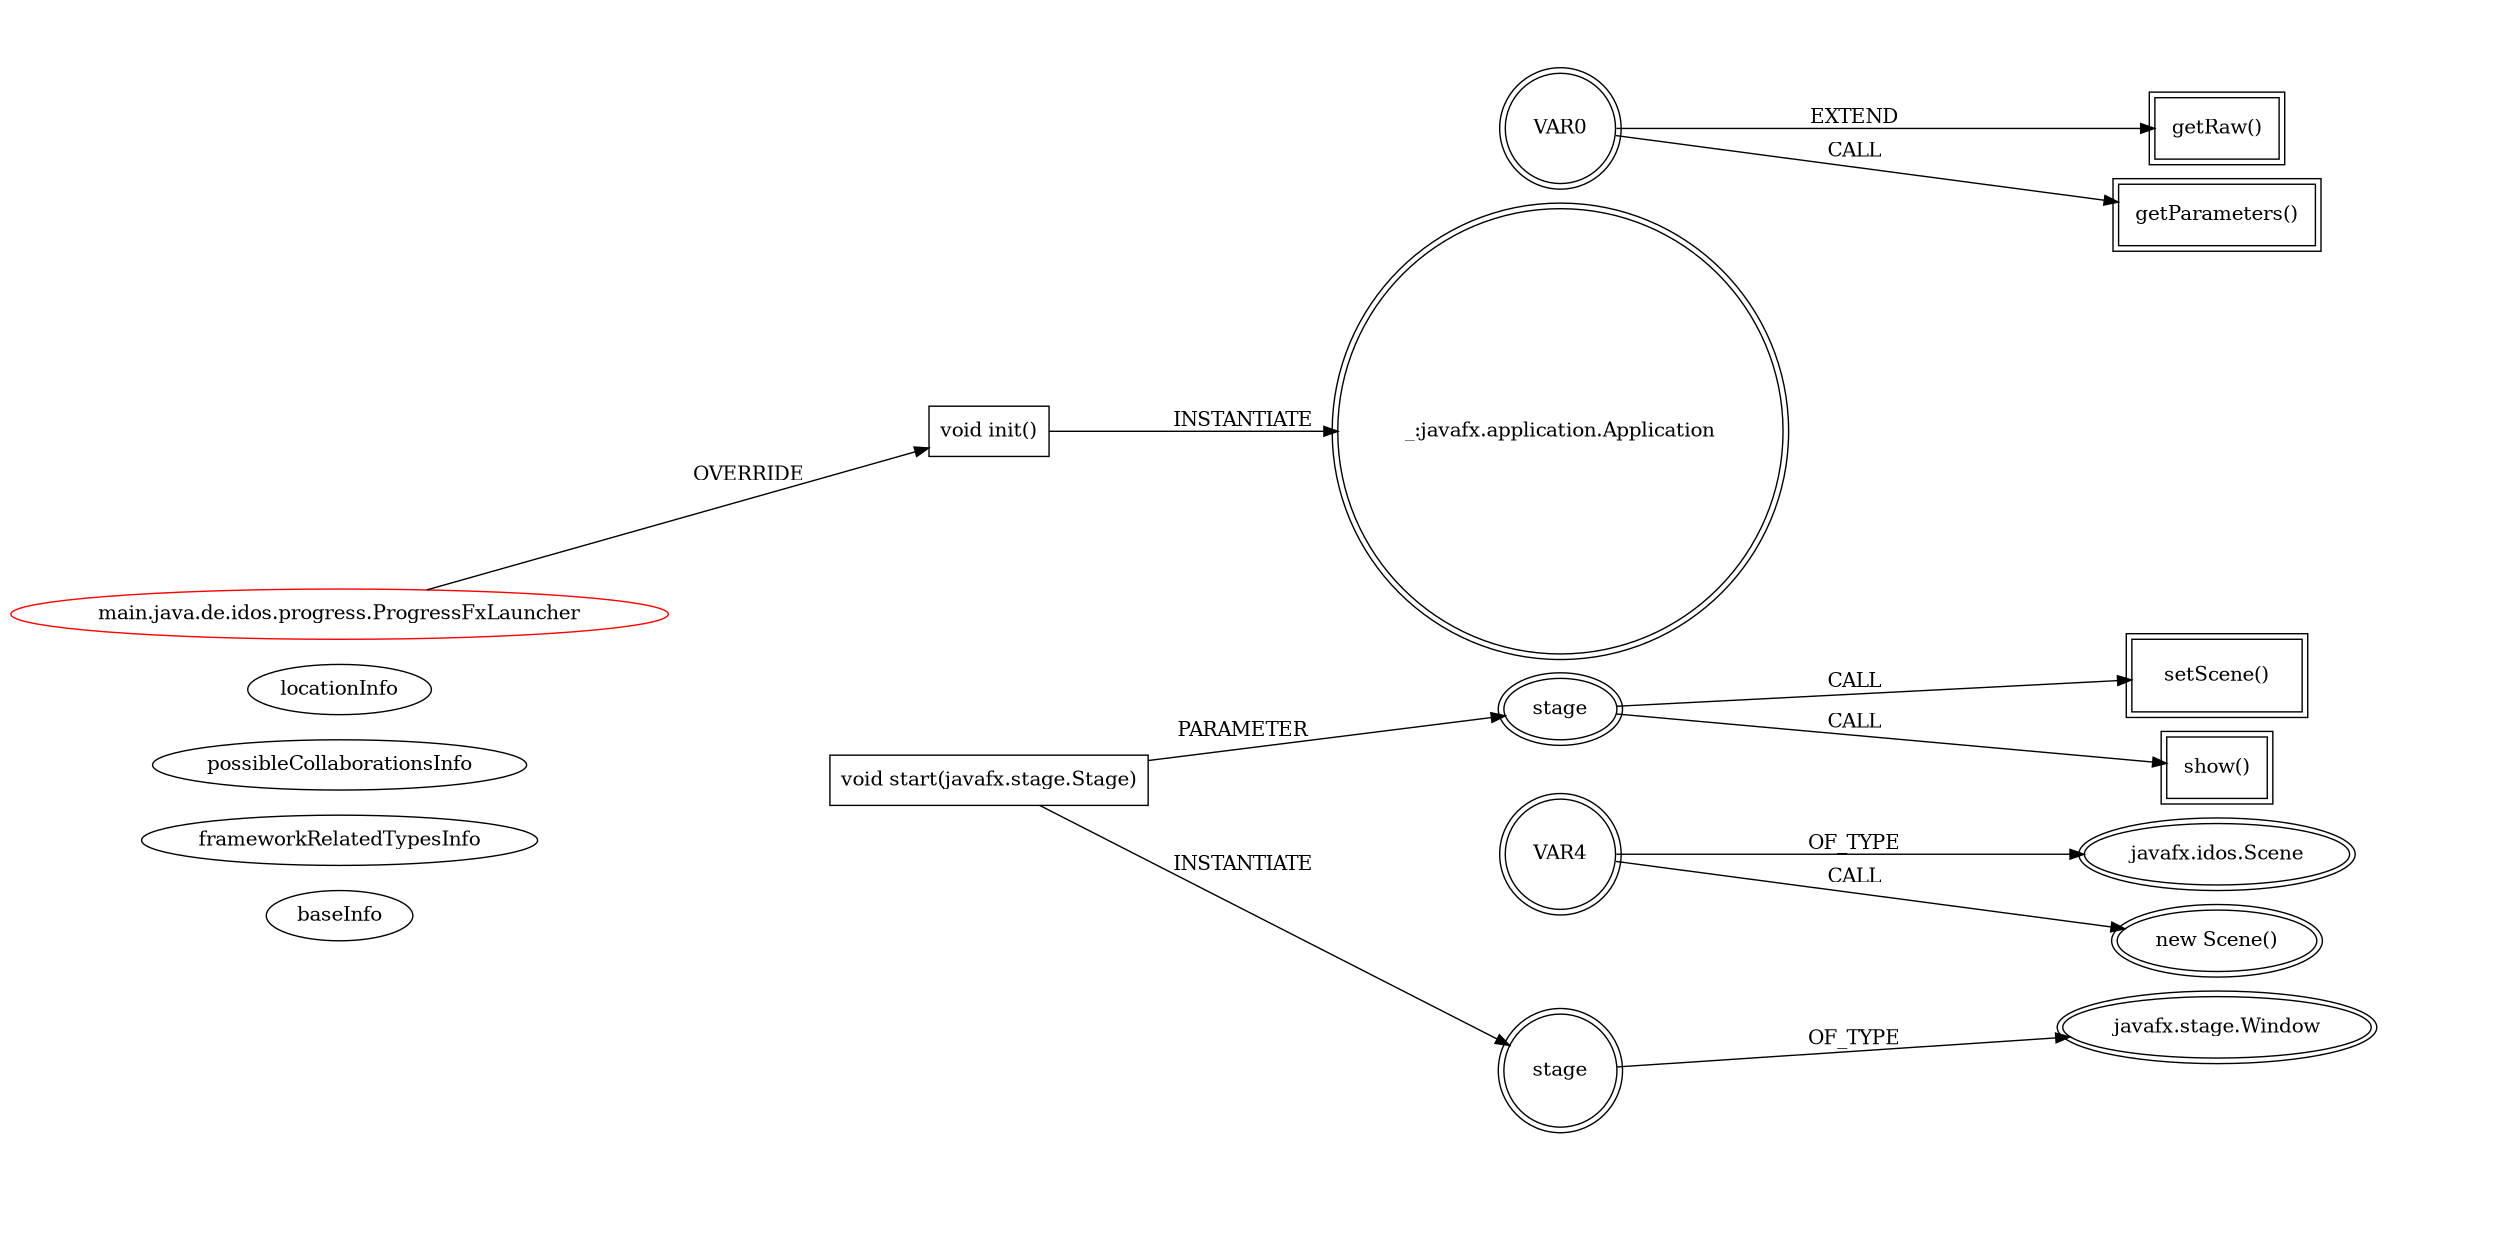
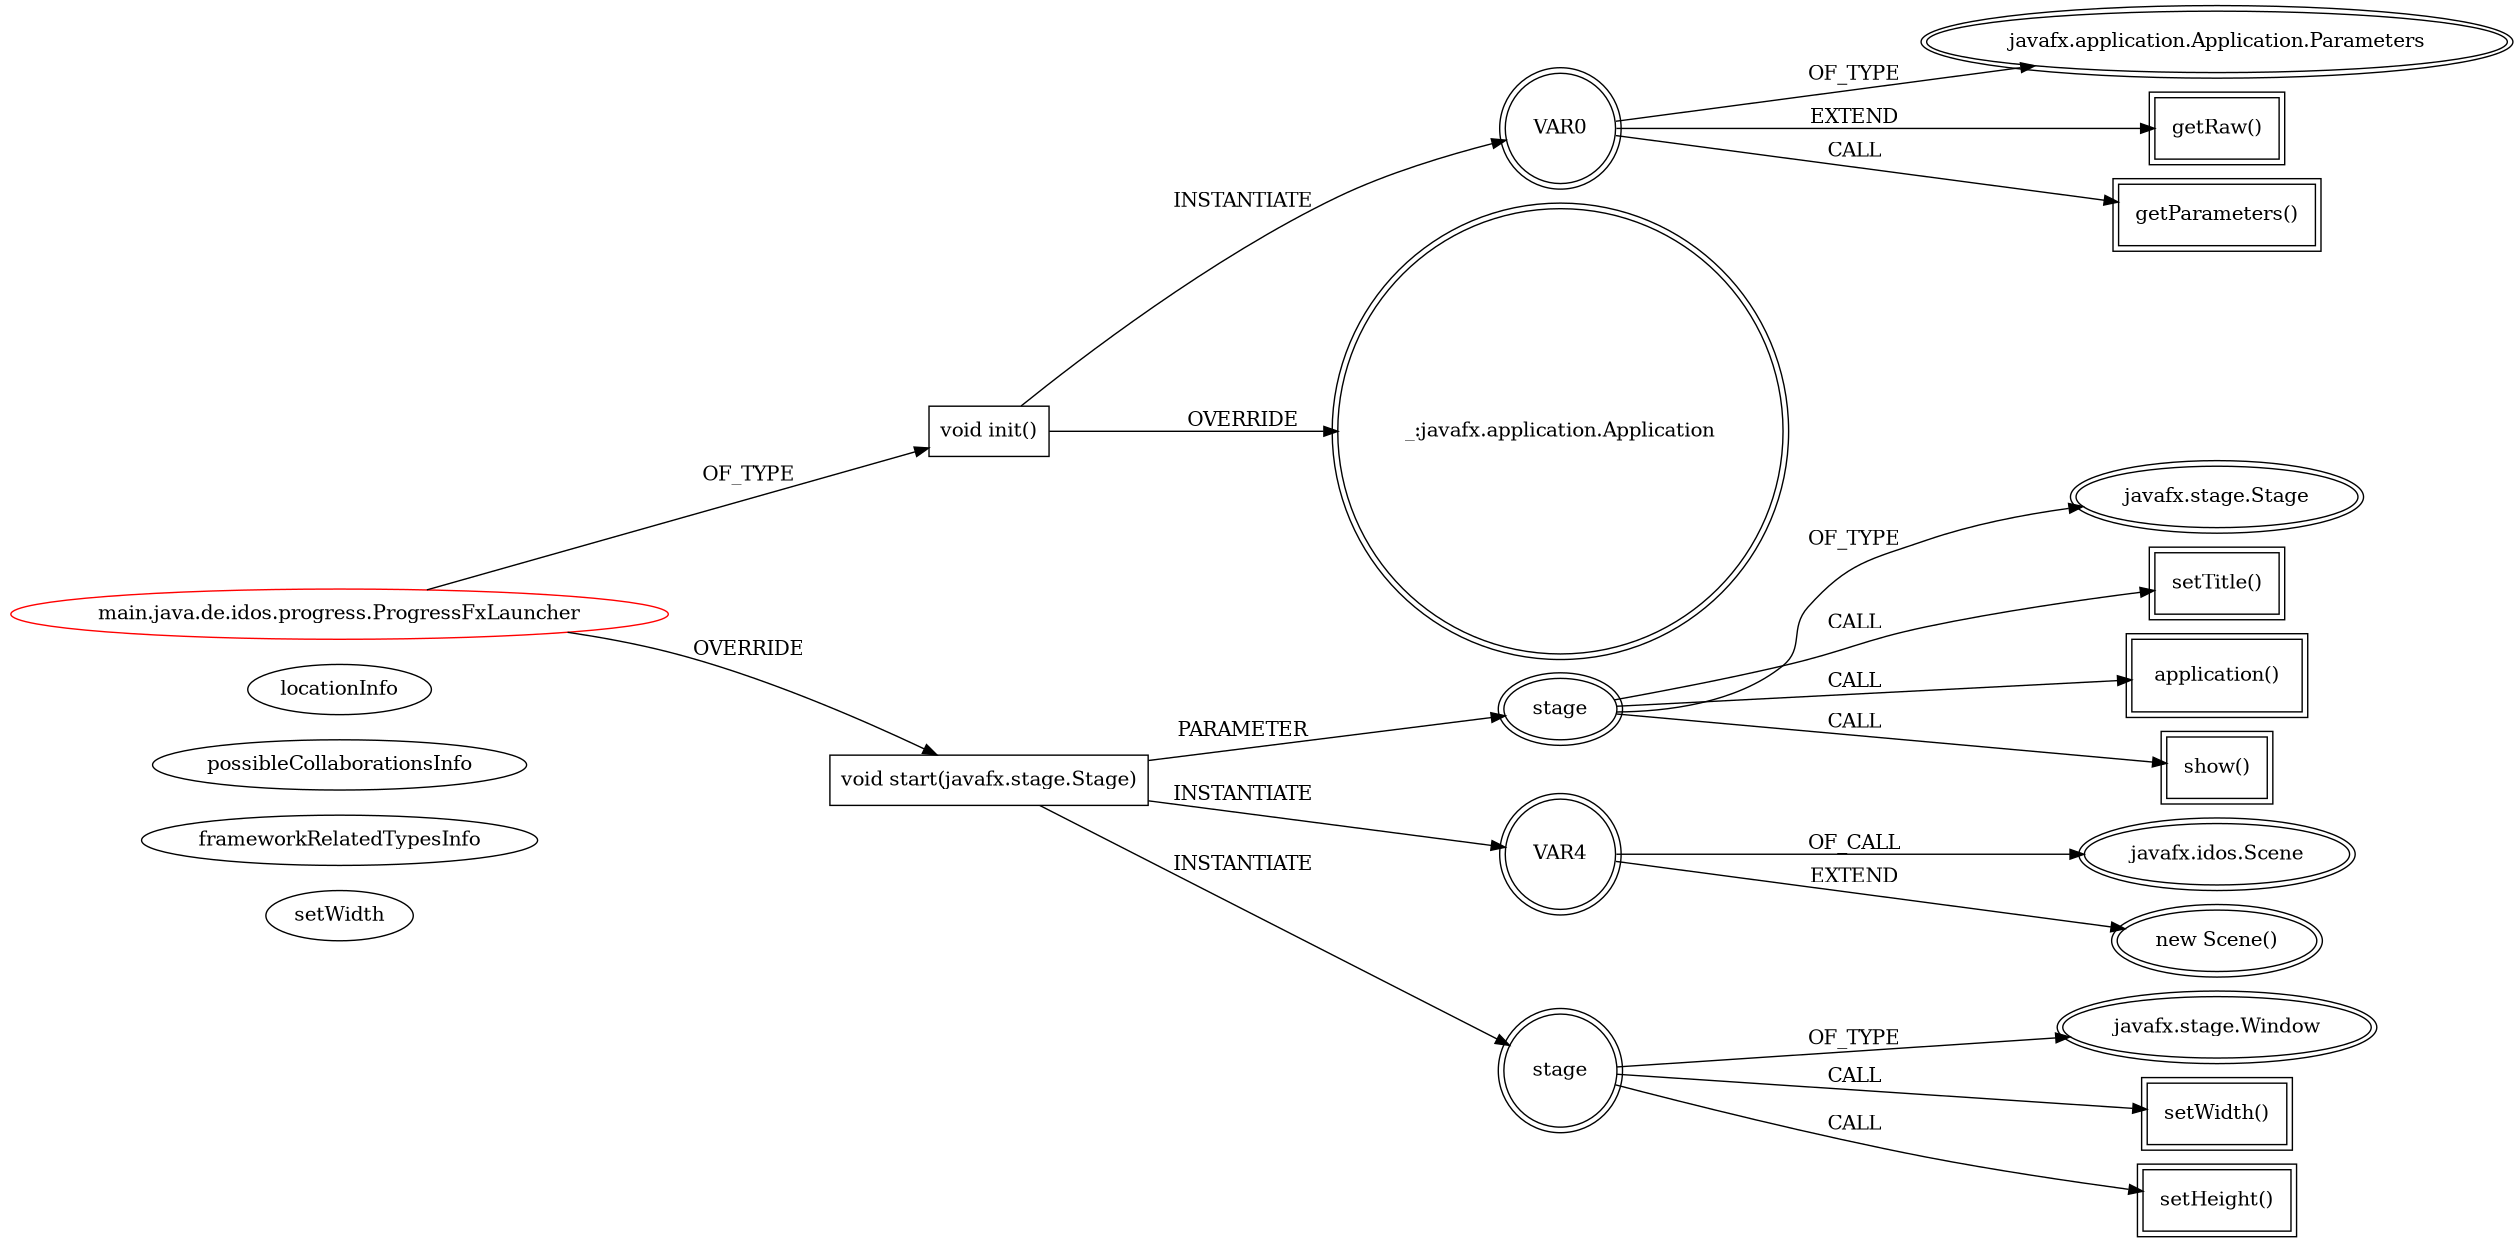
node "javafx.application.Application.Parameters": added
edge "void init()" -> "VAR0": added, label "INSTANTIATE"
edge "void init()" -> "_:javafx.application.Application": label "INSTANTIATE" -> "OVERRIDE"
edge "main.java.de.idos.progress.ProgressFxLauncher" -> "void init()": label "OVERRIDE" -> "OF_TYPE"
node "javafx.stage.Stage": added
node "setTitle()": added
node "setScene()": label "setScene()" -> "application()"
edge "main.java.de.idos.progress.ProgressFxLauncher" -> "void start(javafx.stage.Stage)": added, label "OVERRIDE"
edge "void start(javafx.stage.Stage)" -> "VAR4": added, label "INSTANTIATE"
edge "VAR4" -> "javafx.idos.Scene": label "OF_TYPE" -> "OF_CALL"
edge "VAR4" -> "new Scene()": label "CALL" -> "EXTEND"
node "baseInfo": label "baseInfo" -> "setWidth"
node "setWidth()": added
node "setHeight()": added
